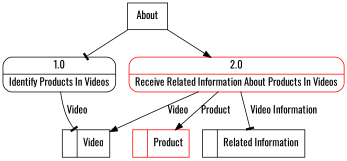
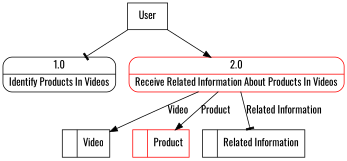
node "About": label "About" -> "User"
edge "1.0" -> "Video": removed, label "Video"
edge "2.0" -> "Related Information": label "Video Information" -> "Related Information"
